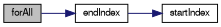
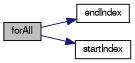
edge "endIndex" -> "startIndex": now "forAll" -> "startIndex"
